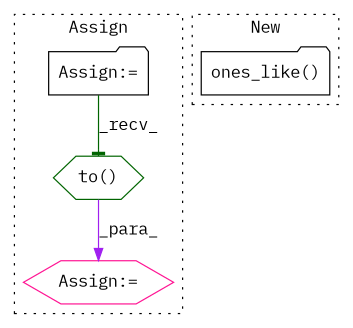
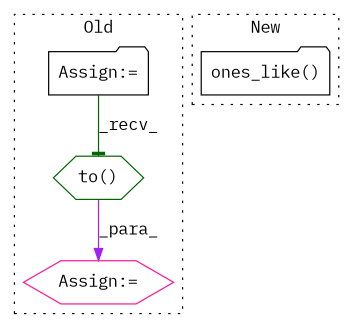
cluster "Assign": label "Assign" -> "Old"
